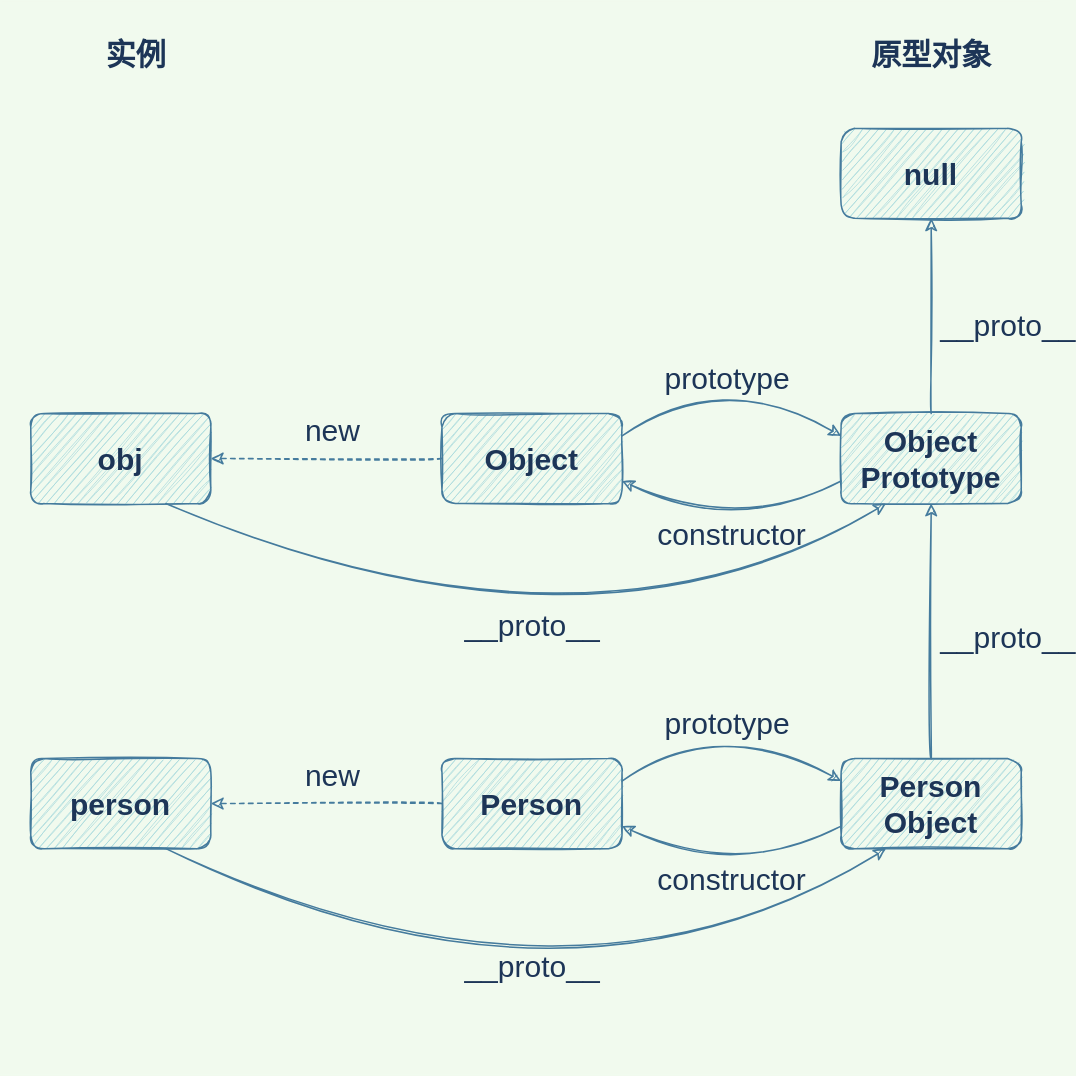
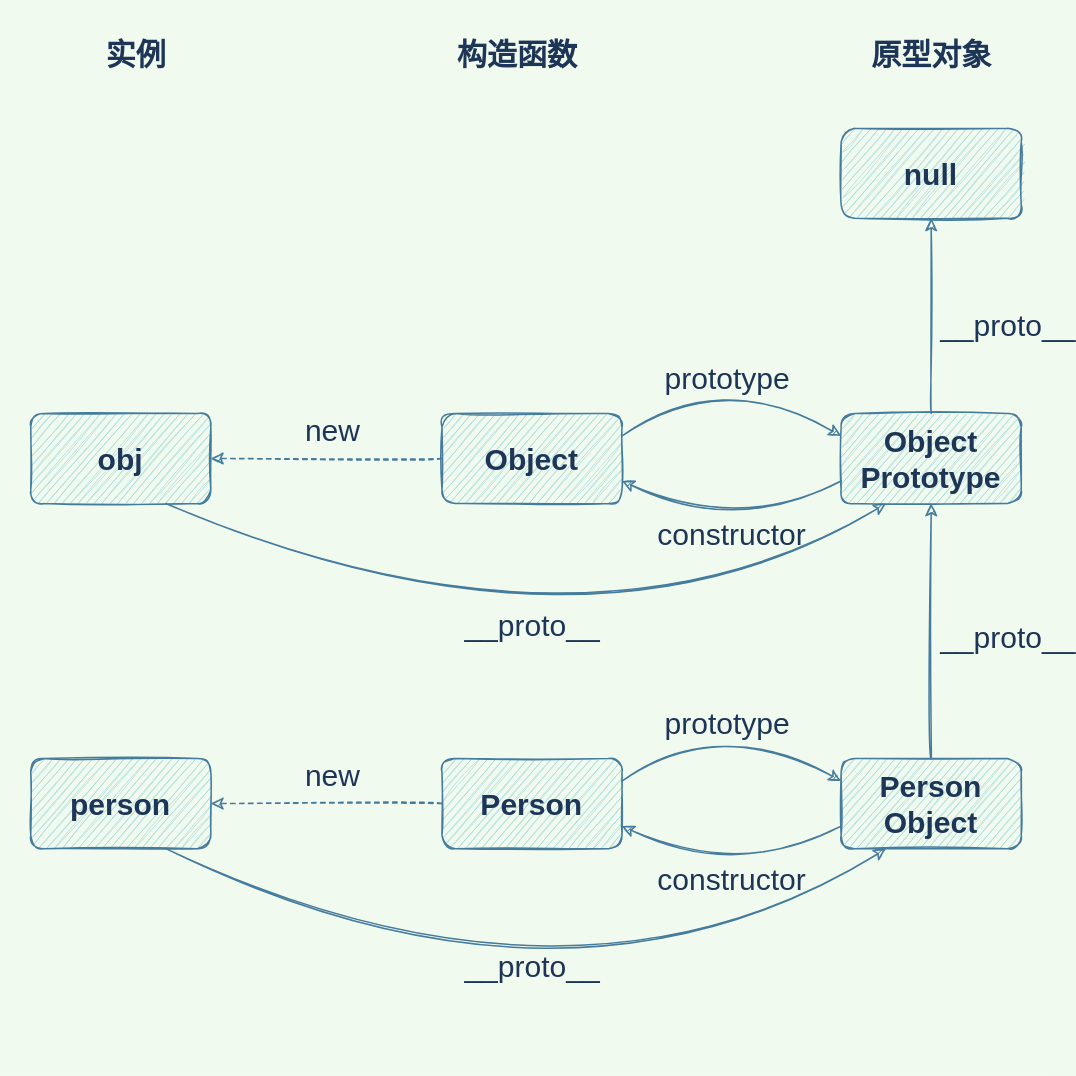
node "构造函数": added
